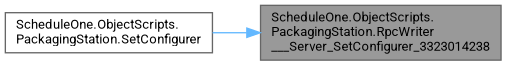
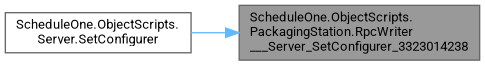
node "ScheduleOne.ObjectScripts. PackagingStation.SetConfigurer": label "ScheduleOne.ObjectScripts. PackagingStation.SetConfigurer" -> "ScheduleOne.ObjectScripts. Server.SetConfigurer"
